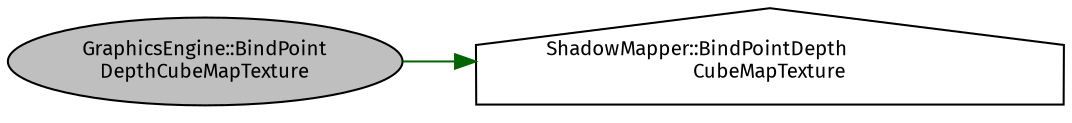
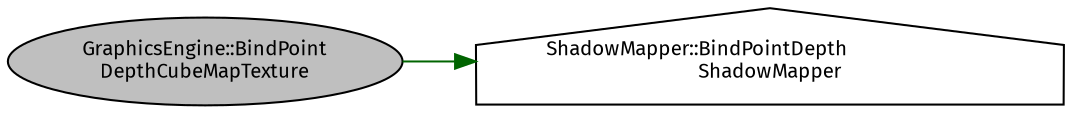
node "ShadowMapper::BindPointDepth CubeMapTexture": label "ShadowMapper::BindPointDepth CubeMapTexture" -> "ShadowMapper::BindPointDepth ShadowMapper"
